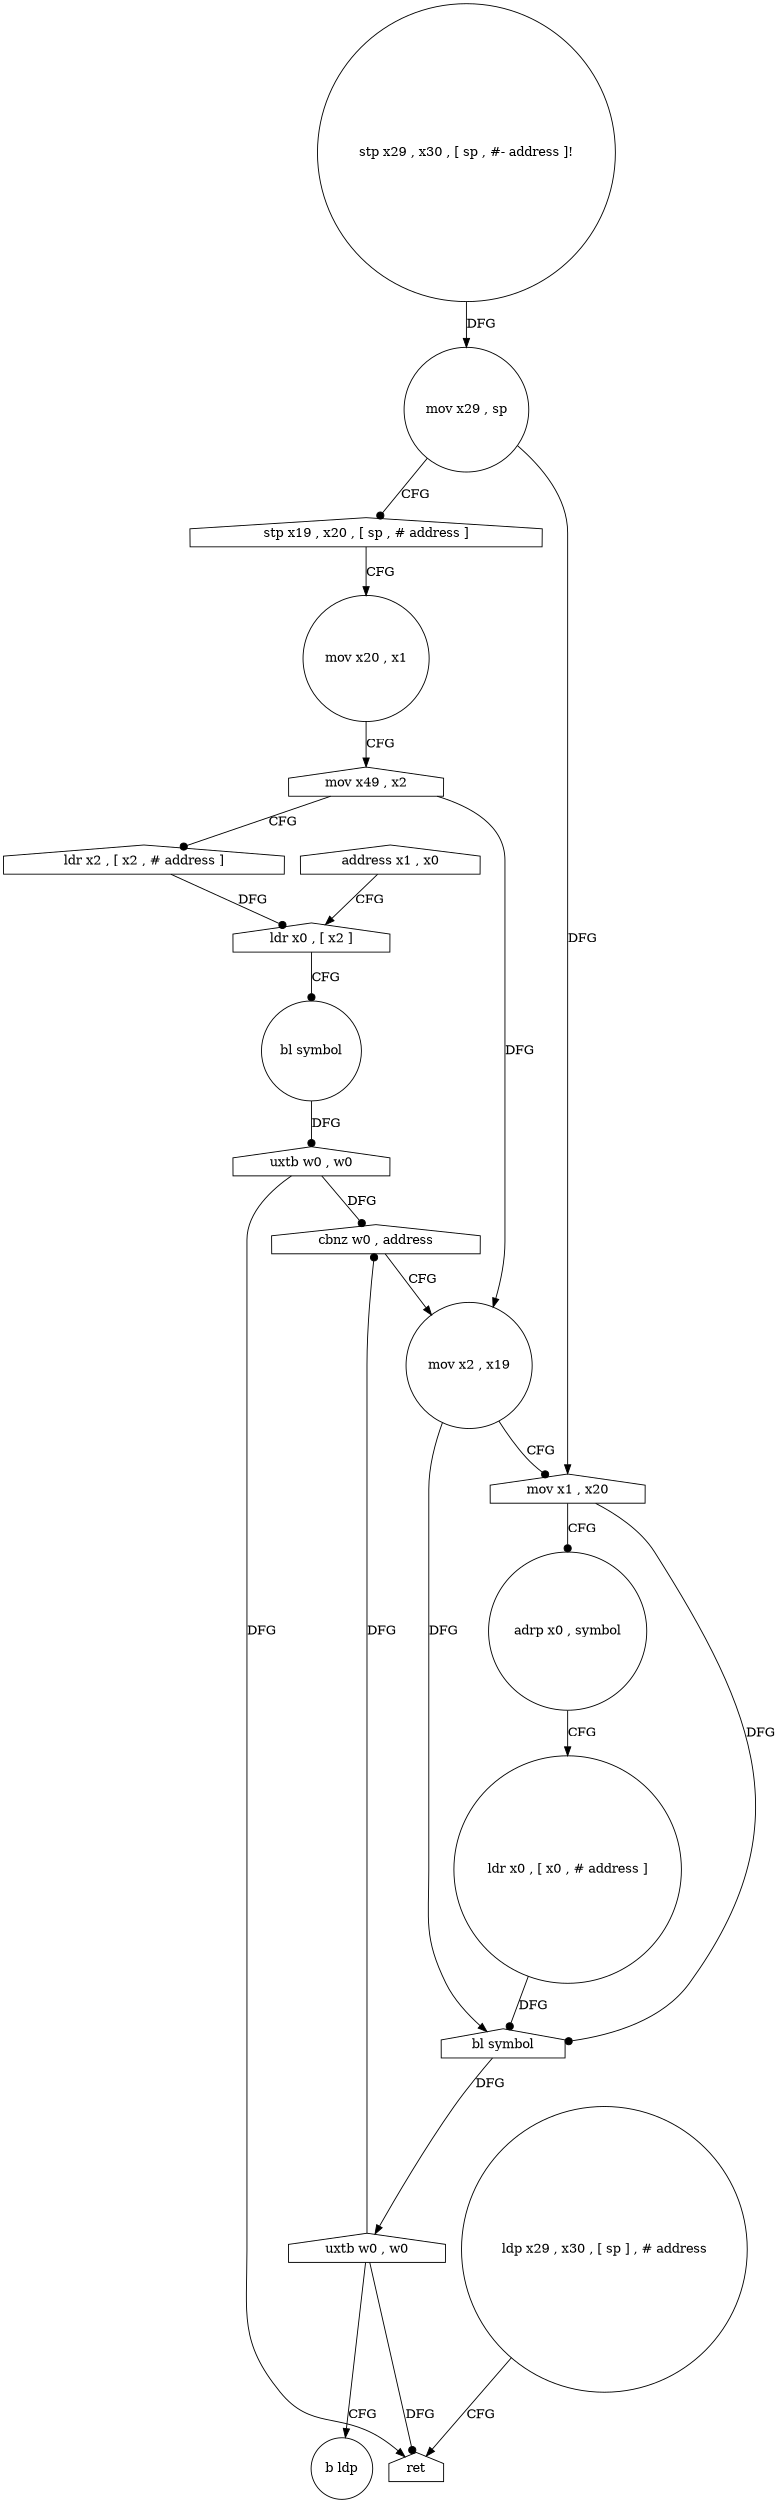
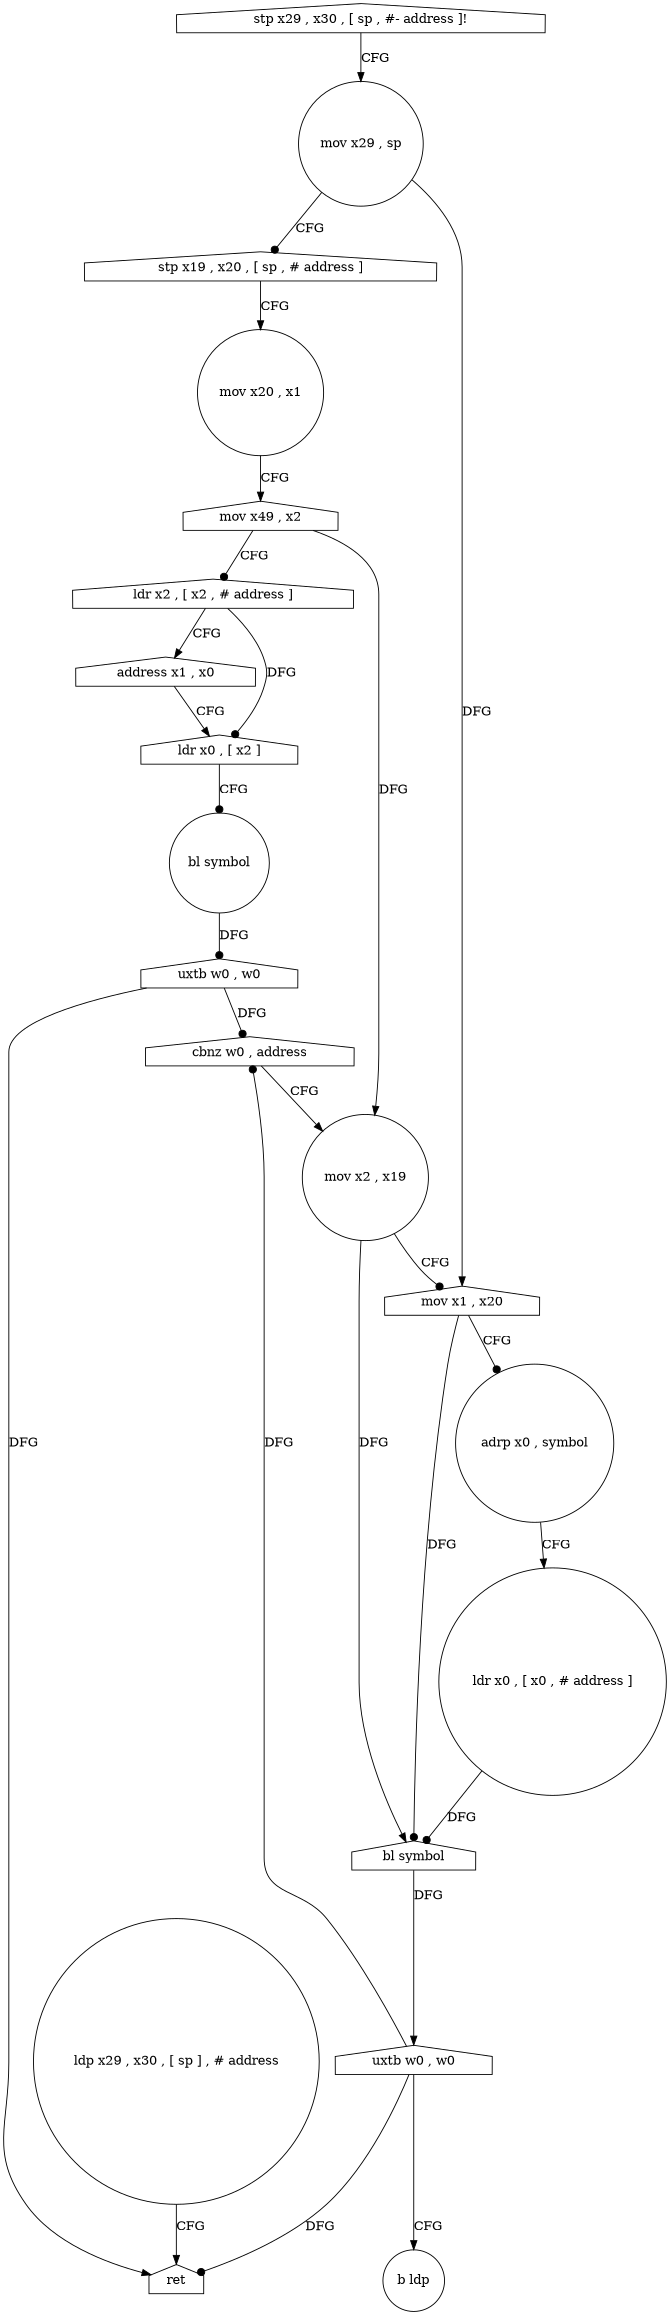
node "stp x29 , x30 , [ sp , #- address ]!": shape circle -> house
edge "stp x29 , x30 , [ sp , #- address ]!" -> "mov x29 , sp": label "DFG" -> "CFG"
edge "ldr x2 , [ x2 , # address ]" -> "address x1 , x0": added, label "CFG"
